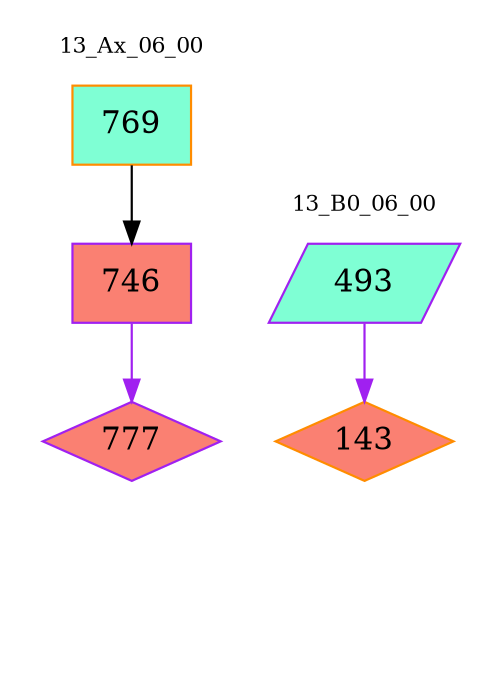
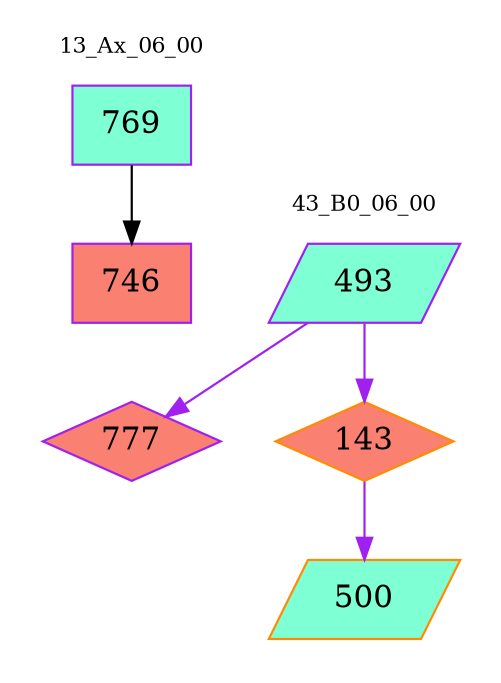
node "769": color darkorange -> purple
cluster "13_B0_06_00": label "13_B0_06_00" -> "43_B0_06_00"
edge "746" -> "777": now "493" -> "777"
node "500": added
